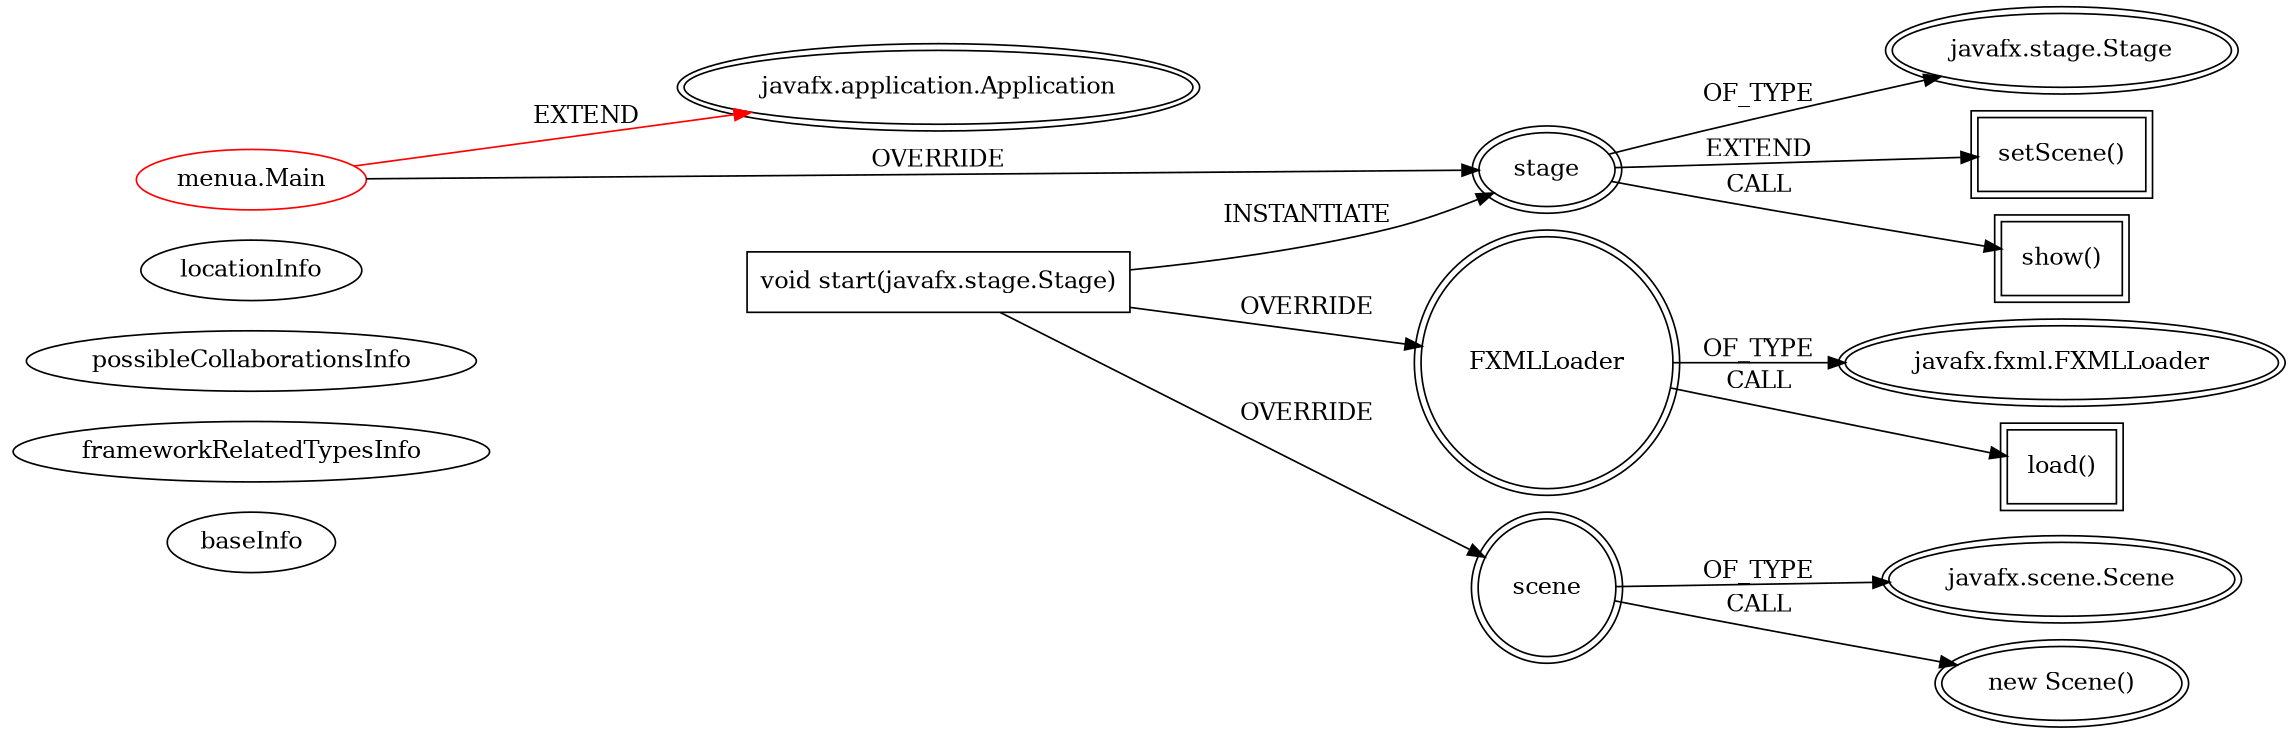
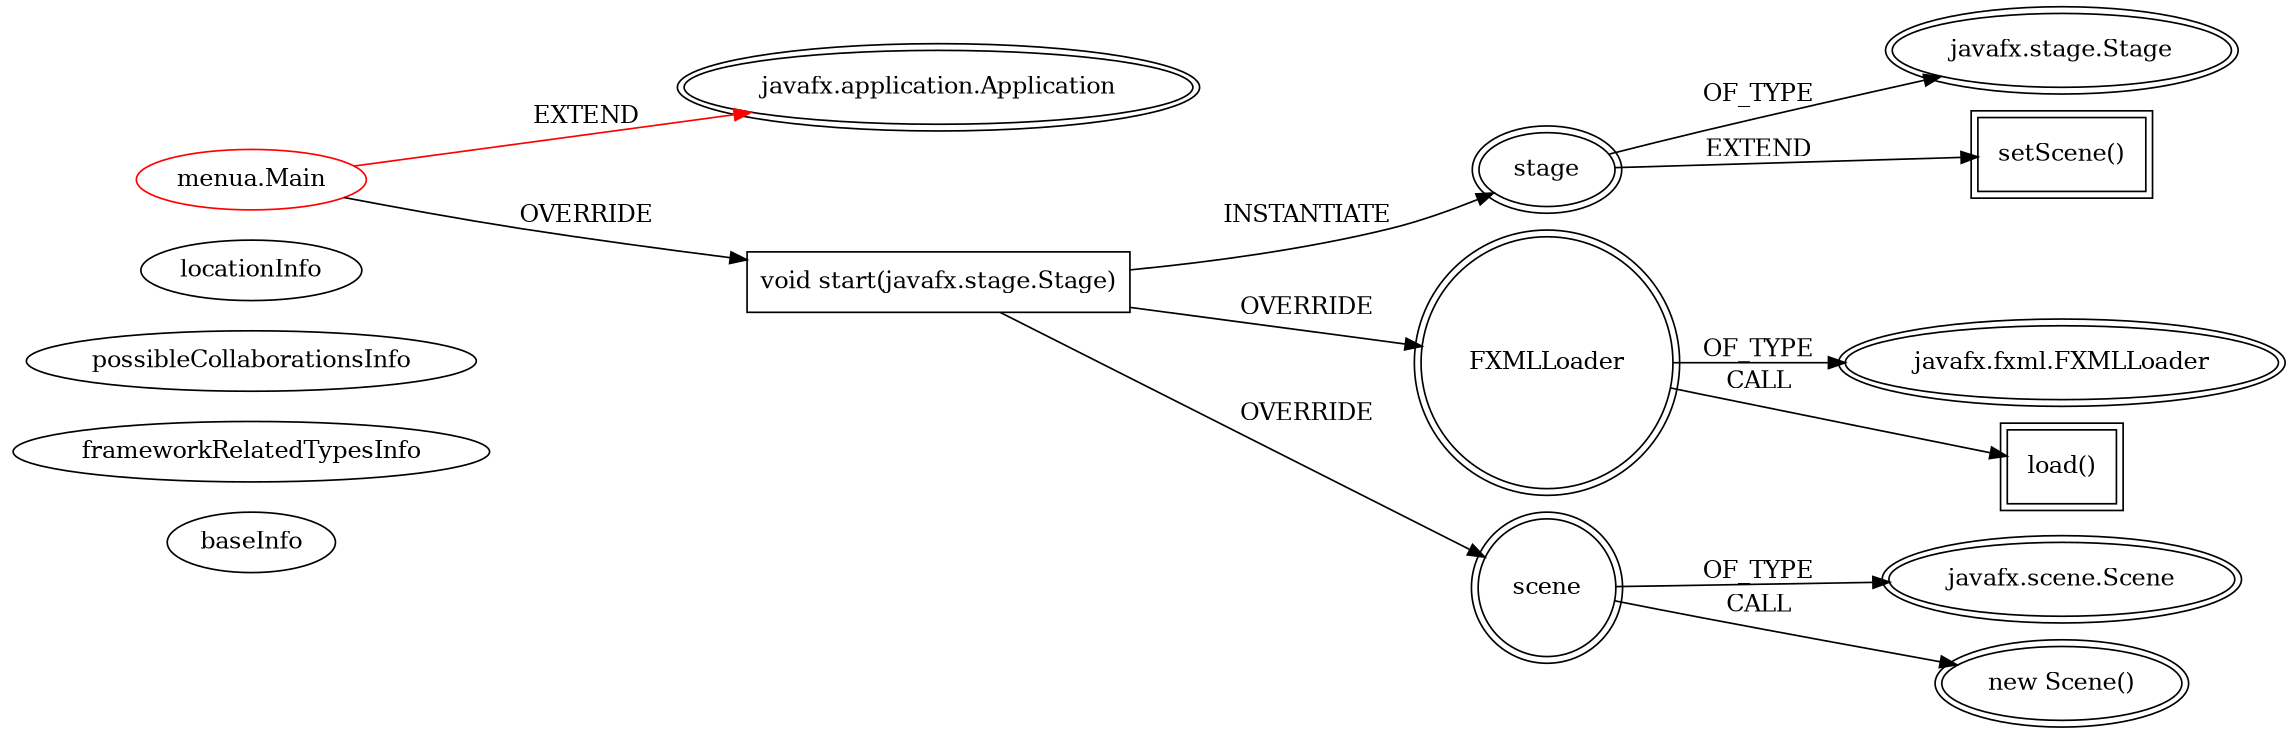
edge "menua.Main" -> "stage": now "menua.Main" -> "void start(javafx.stage.Stage)"
node "show()": removed
